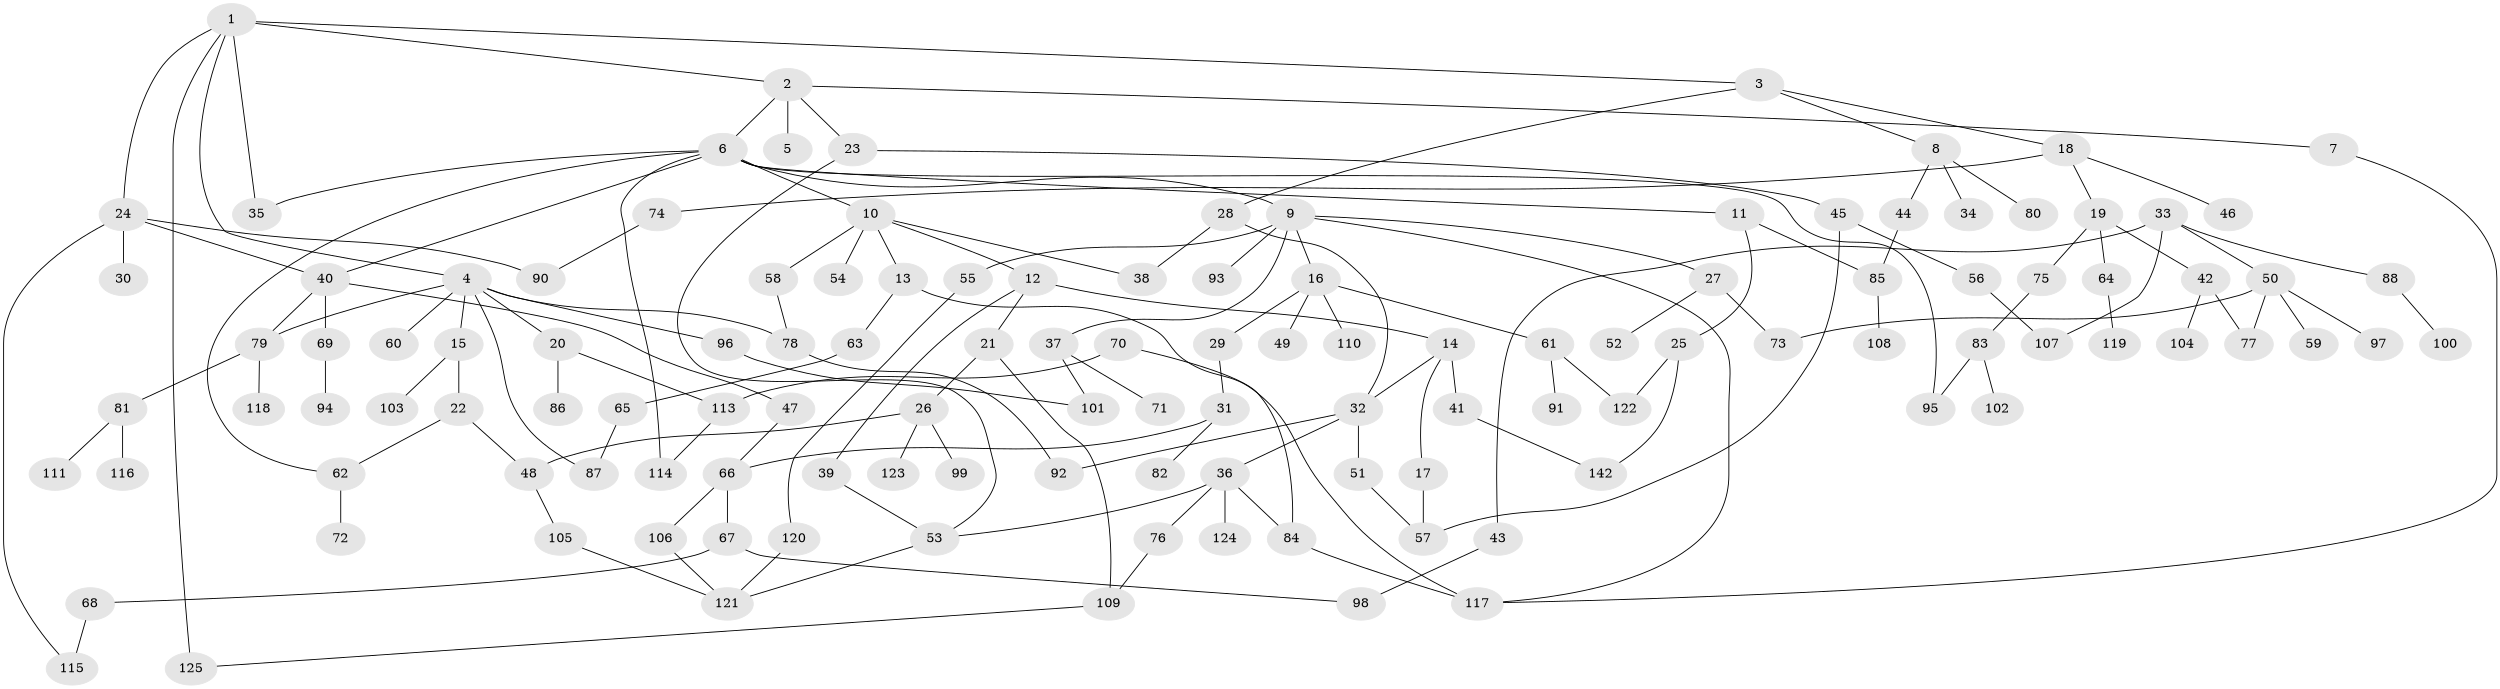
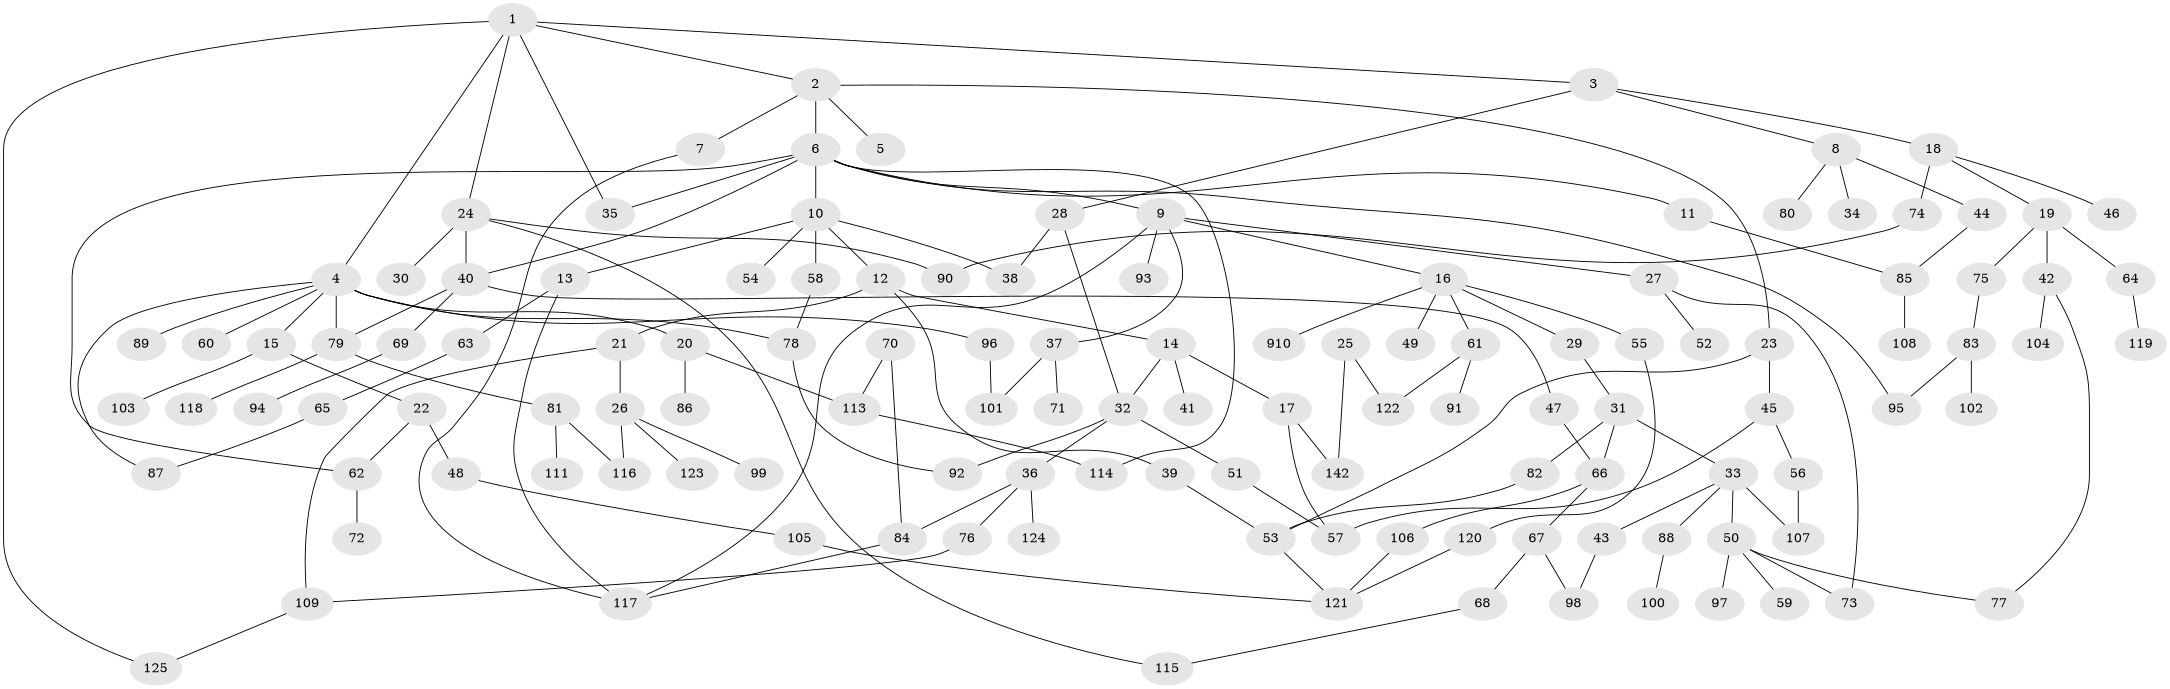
edge "9" -- "55": now "16" -- "55"
edge "11" -- "25": removed
node "89": added
node "110": label "110" -> "910"
edge "26" -- "48": now "26" -- "116"
edge "41" -- "142": now "17" -- "142"
edge "31" -- "33": added
edge "36" -- "53": now "82" -- "53"
